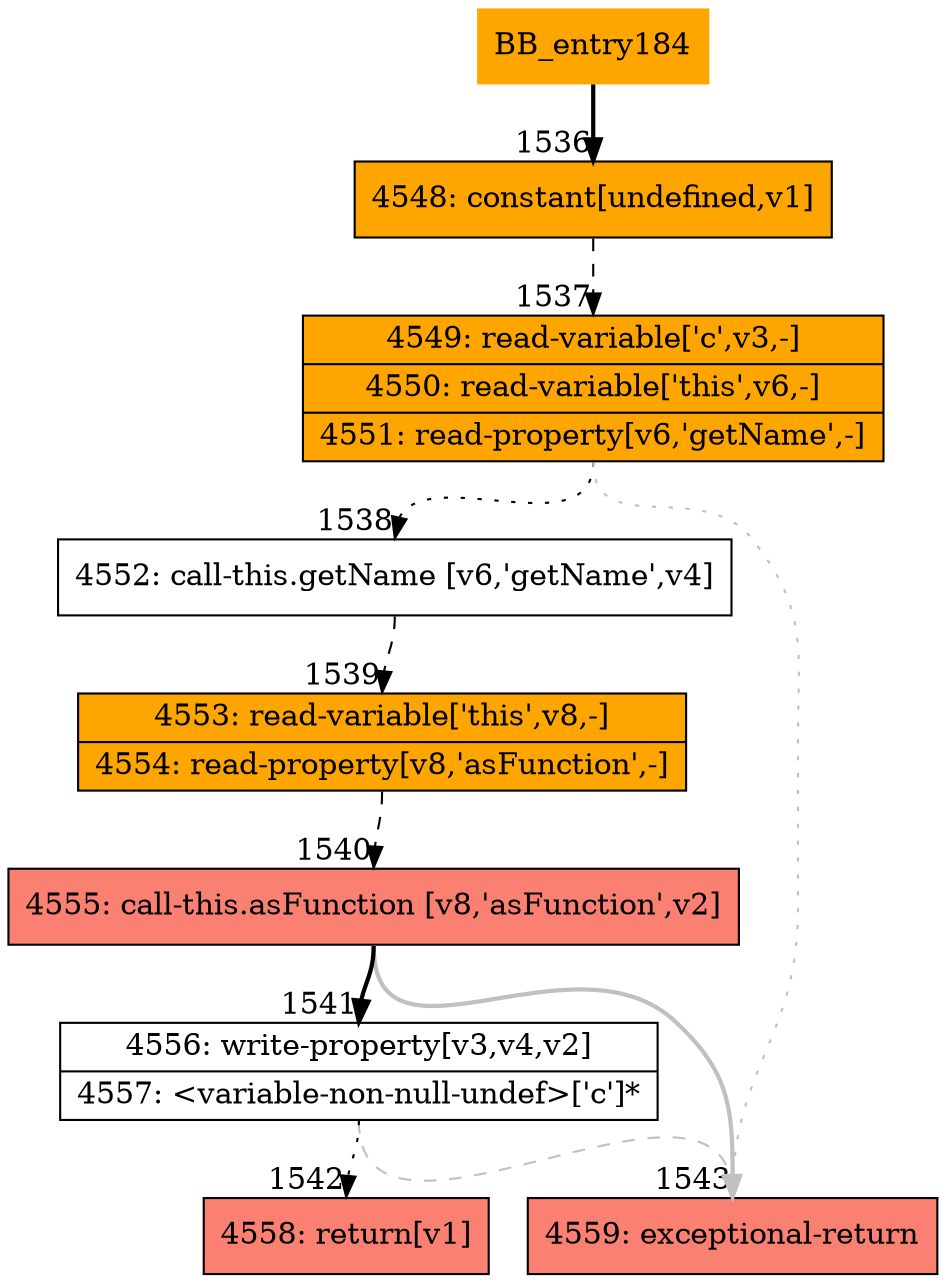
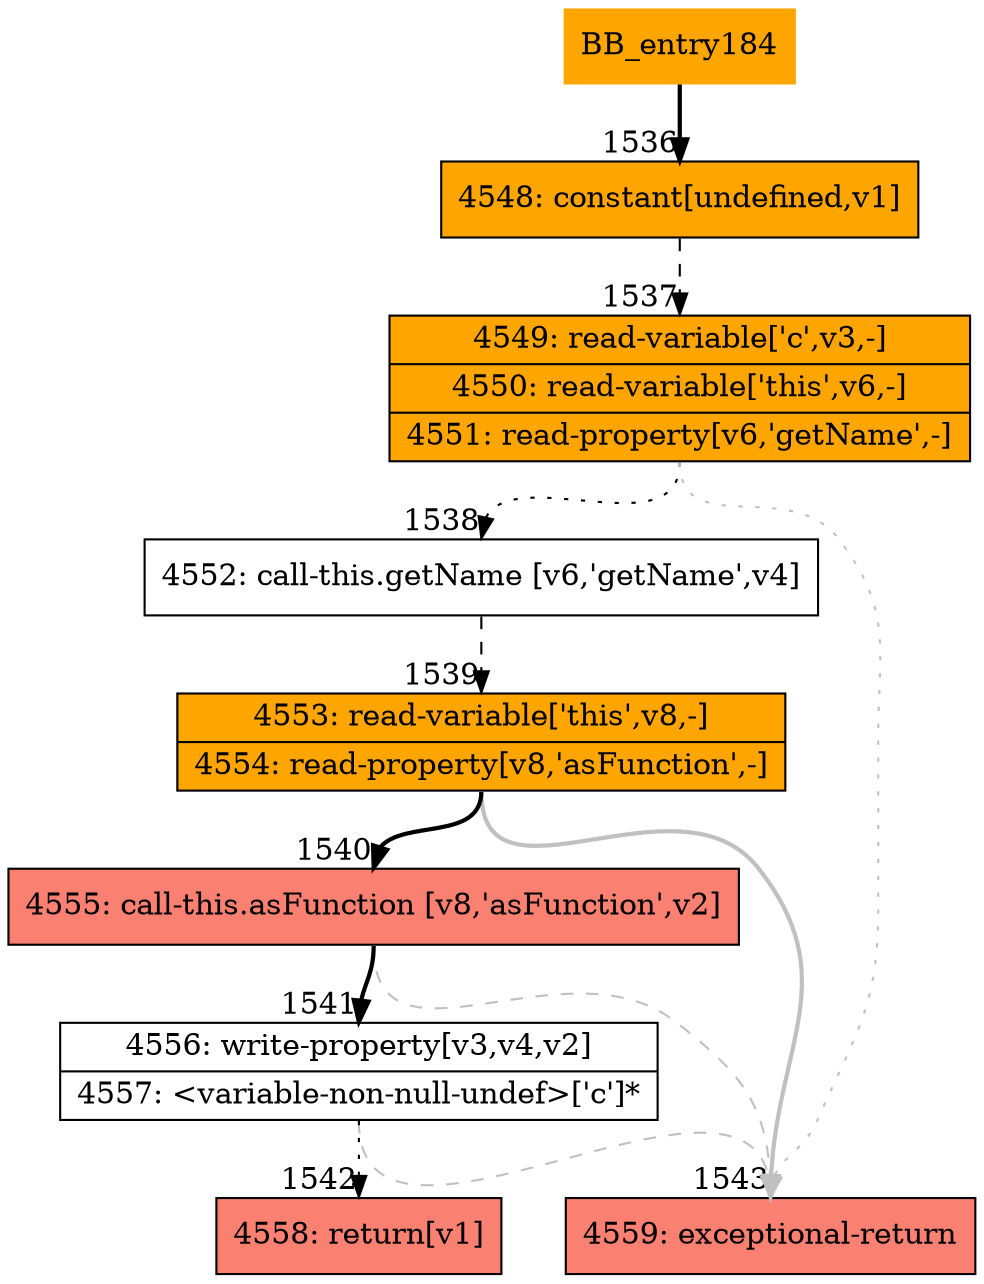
edge "4553: read-variable['this',v8,-]" -> "4555: call-this.asFunction [v8,'asFunction',v2]": style dashed -> bold
edge "4553: read-variable['this',v8,-]" -> "4559: exceptional-return": added
edge "4555: call-this.asFunction [v8,'asFunction',v2]" -> "4559: exceptional-return": style bold -> dashed
